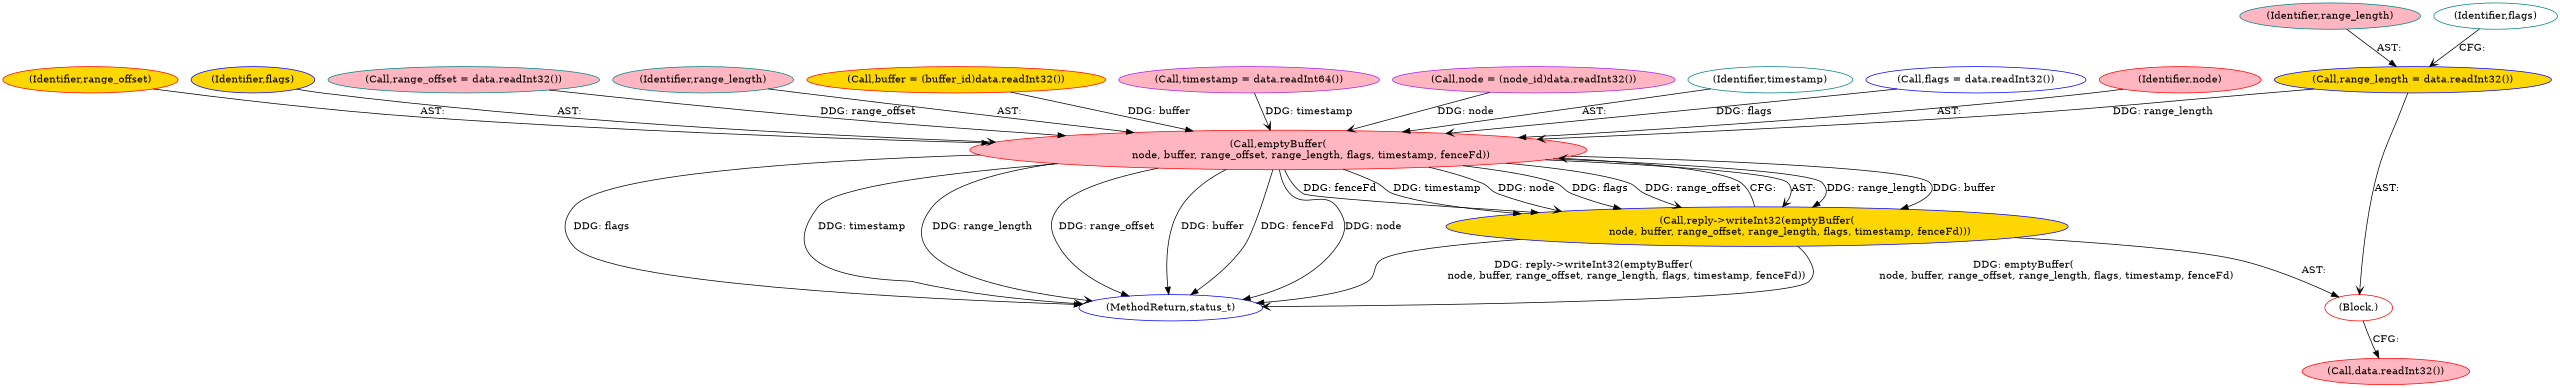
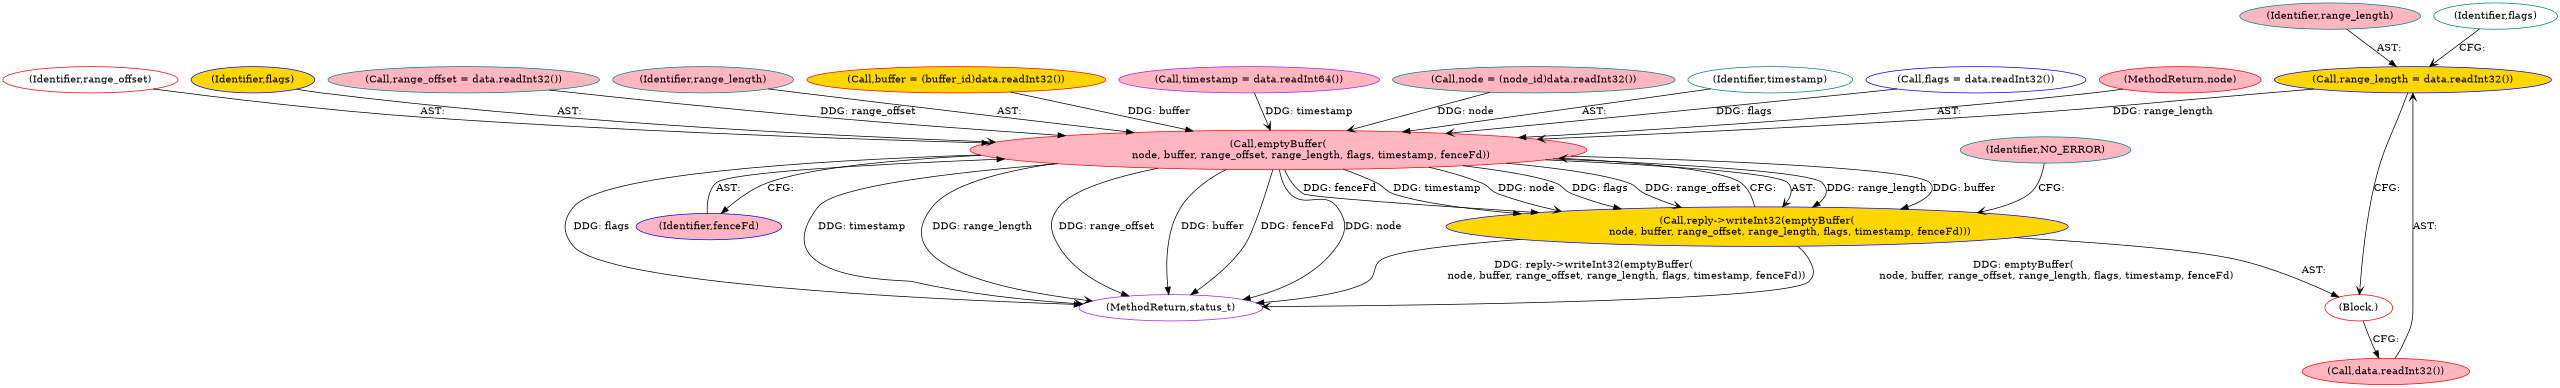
node "(Identifier,range_offset)": fillcolor gold -> white
node "(Call,node = (node_id)data.readInt32())": color purple -> teal
node "(Identifier,node)": label "(Identifier,node)" -> "(MethodReturn,node)"
node "(Identifier,NO_ERROR)": added
edge "(Call,range_length = data.readInt32())" -> "(Block,)": label "AST: " -> "CFG: "
node "(Identifier,fenceFd)": added
edge "(Call,data.readInt32())" -> "(Call,range_length = data.readInt32())": added, label "AST:"
node "(MethodReturn,status_t)": color blue -> purple
